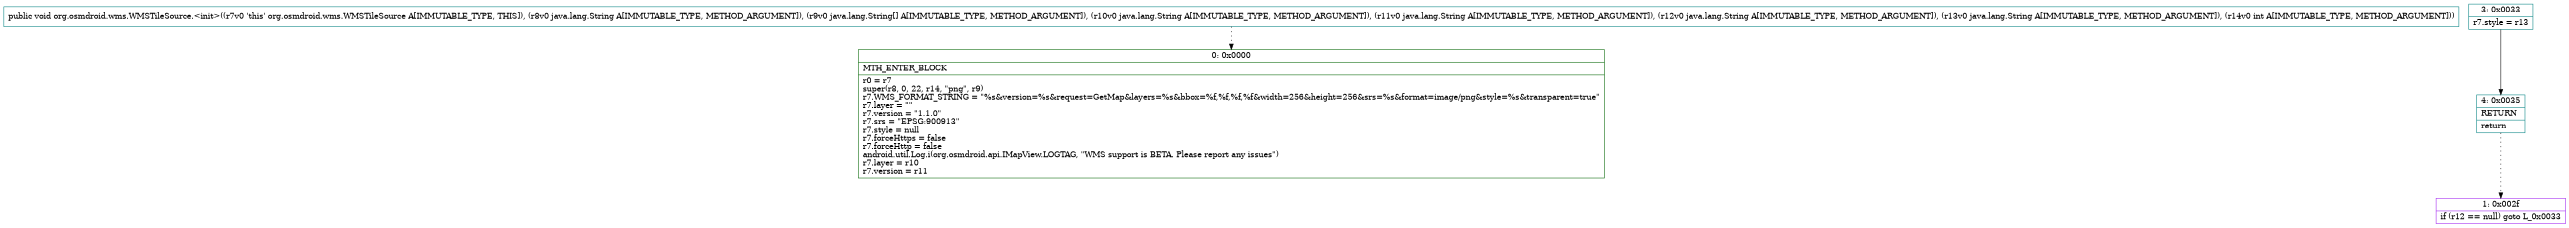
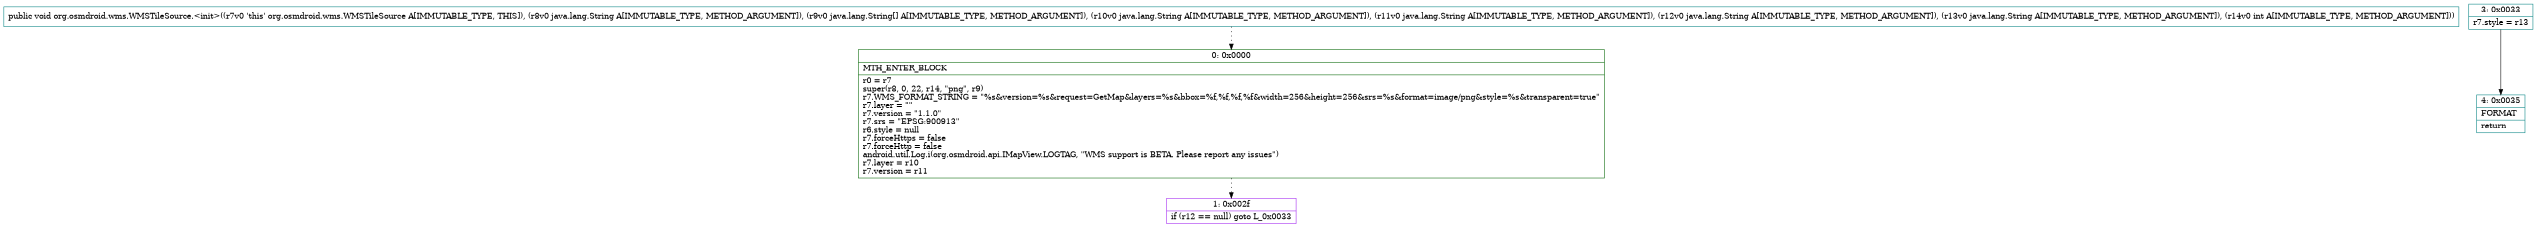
node "4: 0x0035": text "RETURN" -> "FORMAT"
node "0: 0x0000": text "r7.style = null" -> "r6.style = null"
edge "4: 0x0035" -> "1: 0x002f": now "0: 0x0000" -> "1: 0x002f"
